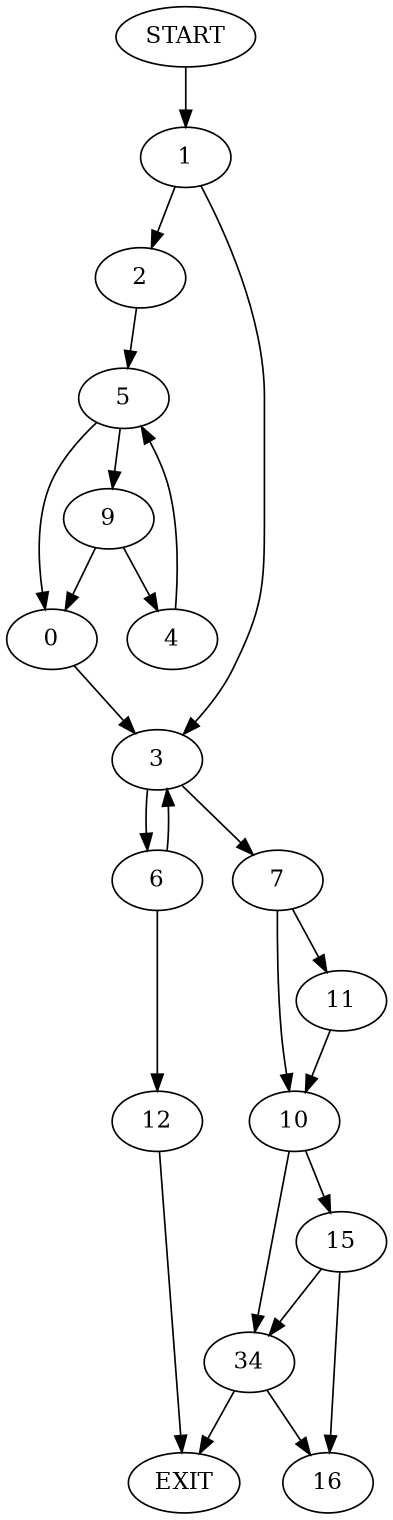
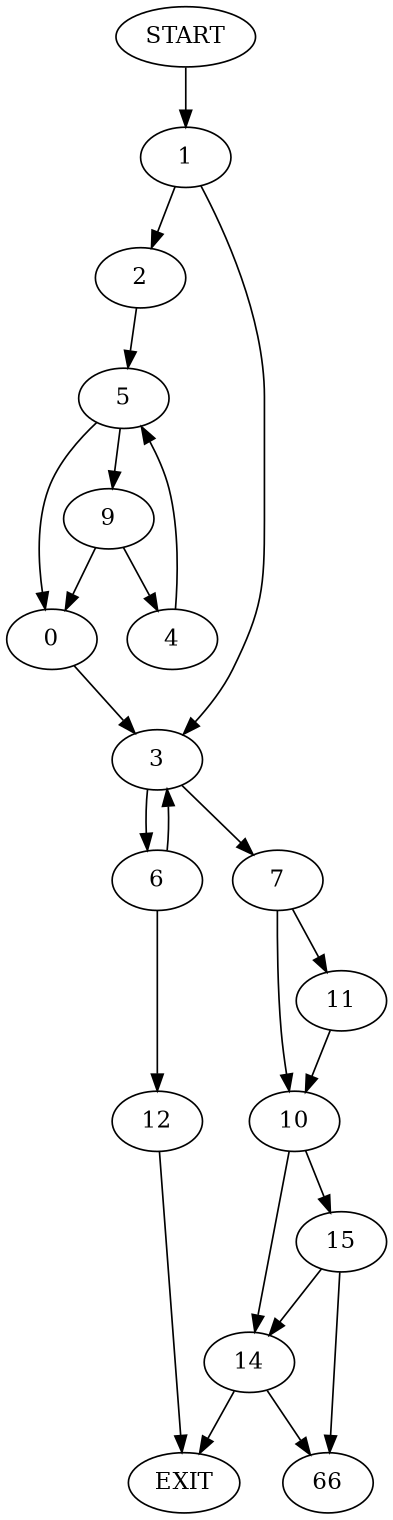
node "34": label "34" -> "14"
node "16": label "16" -> "66"
